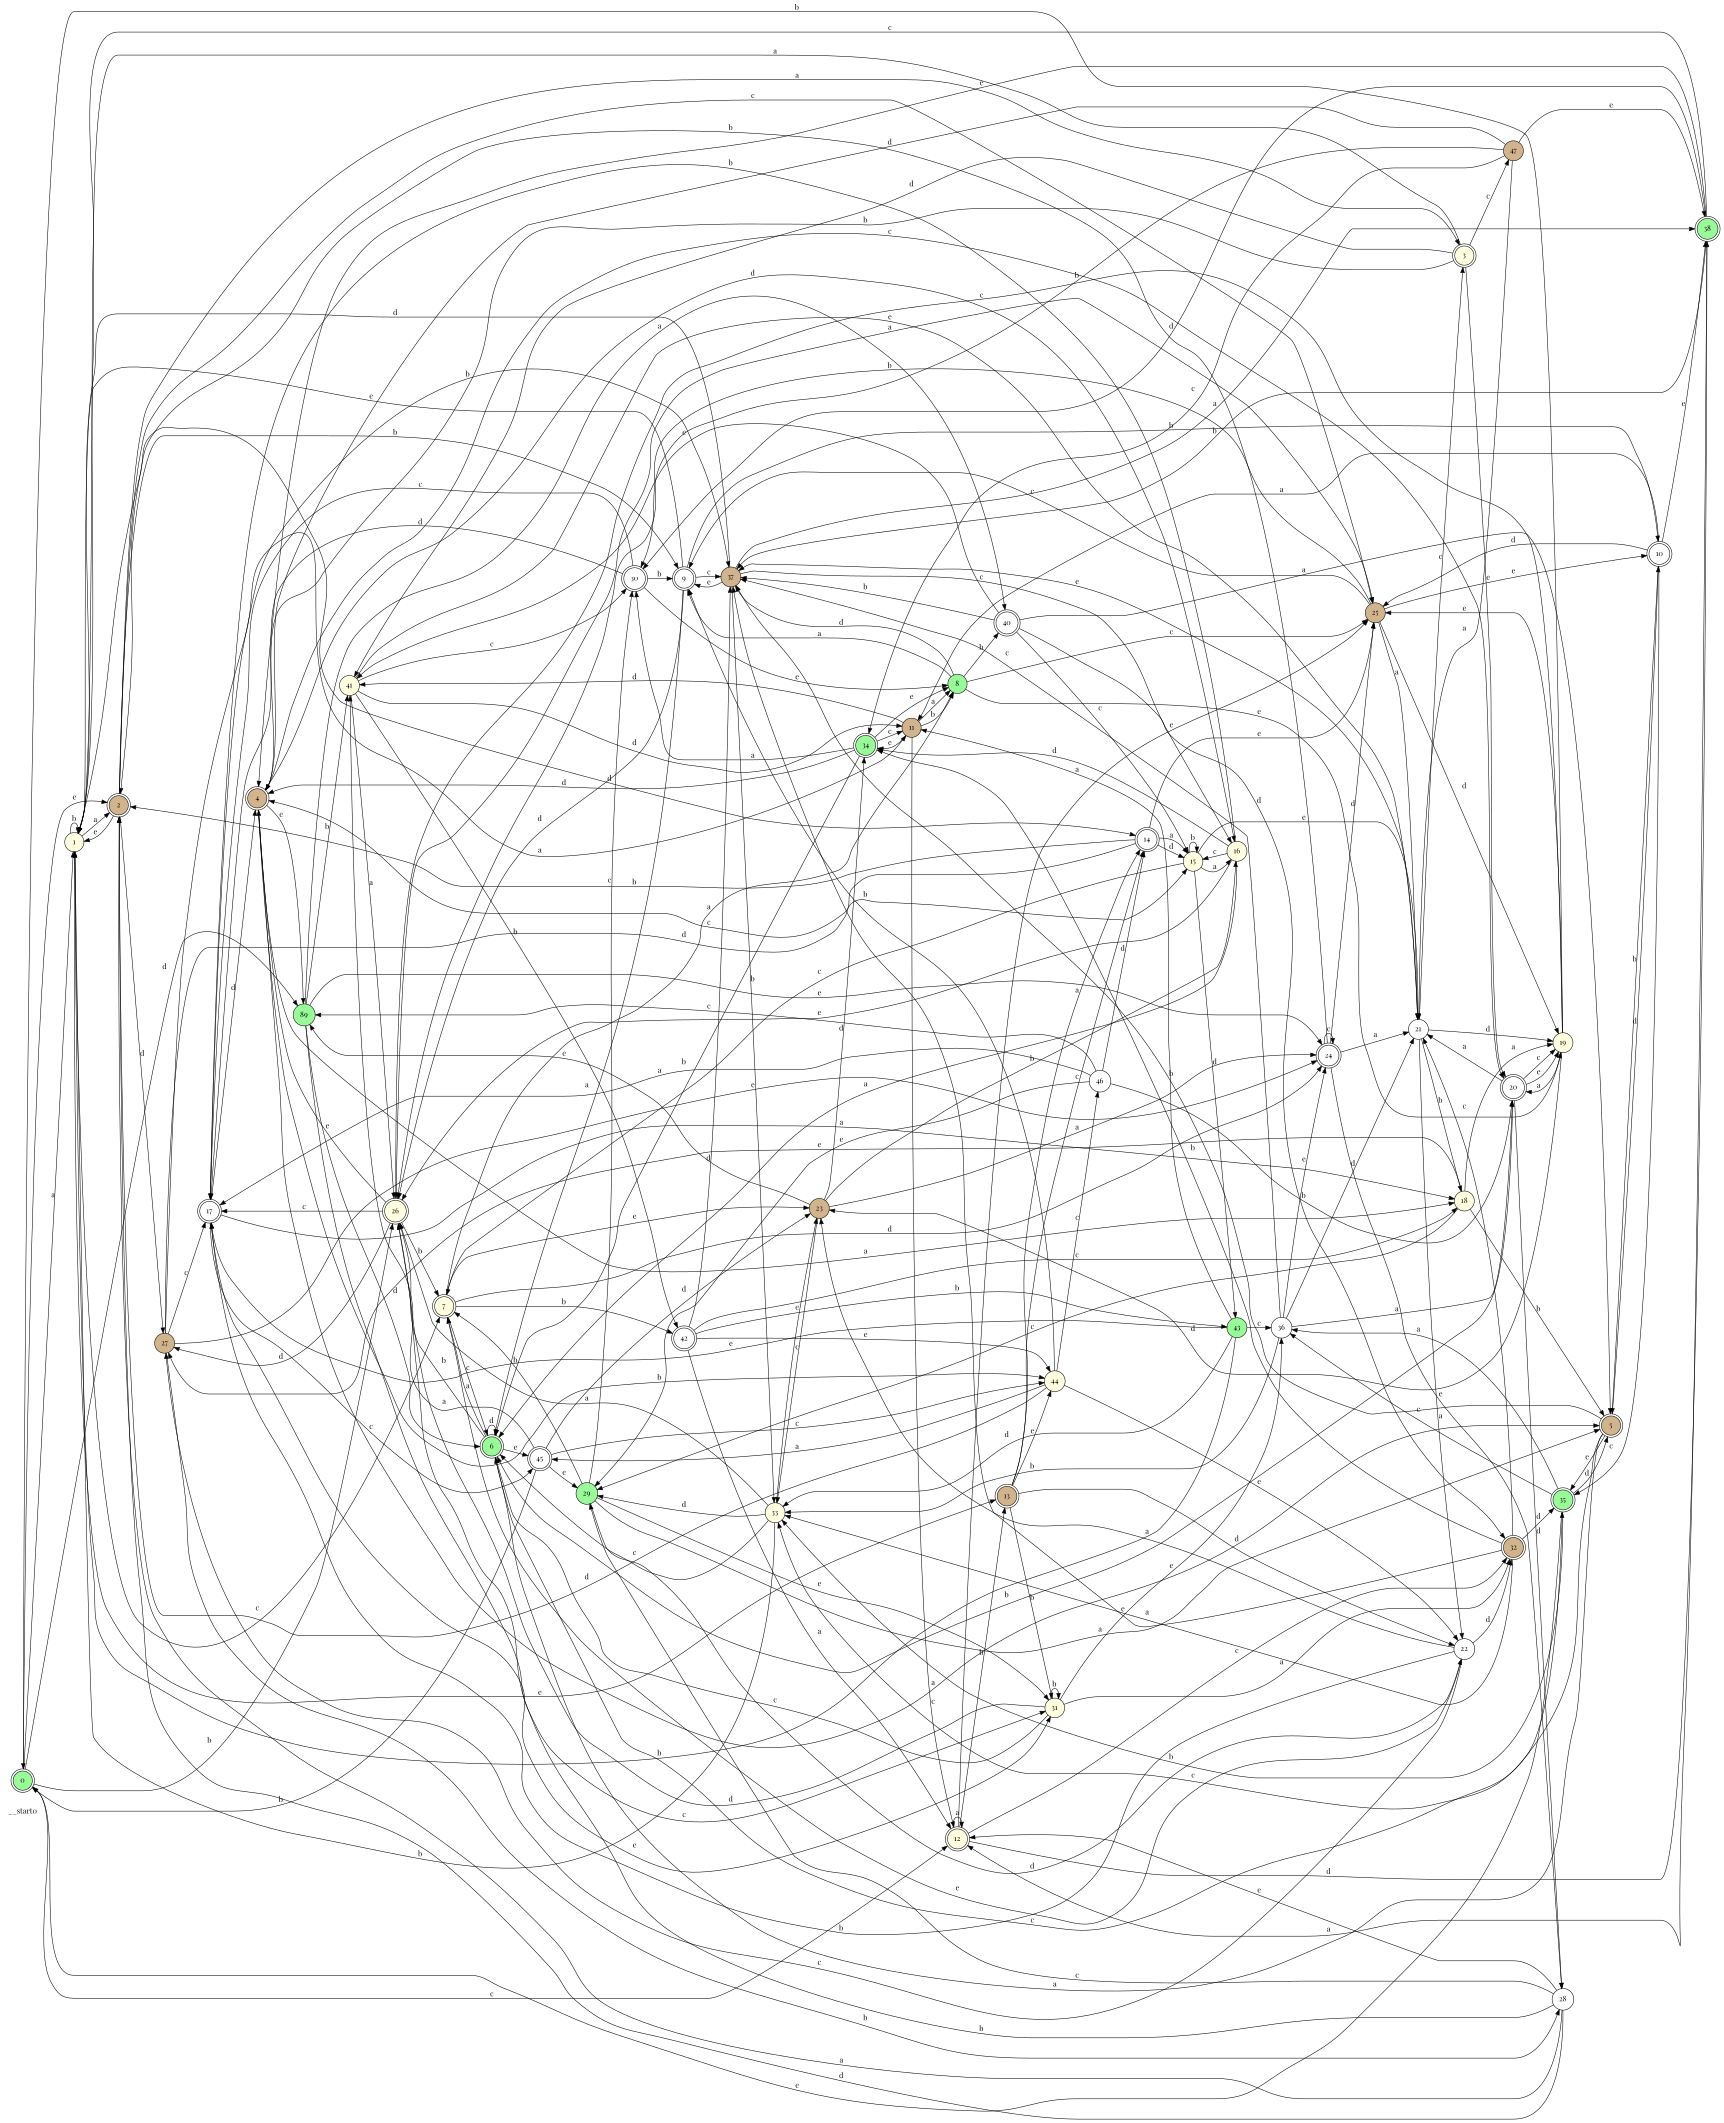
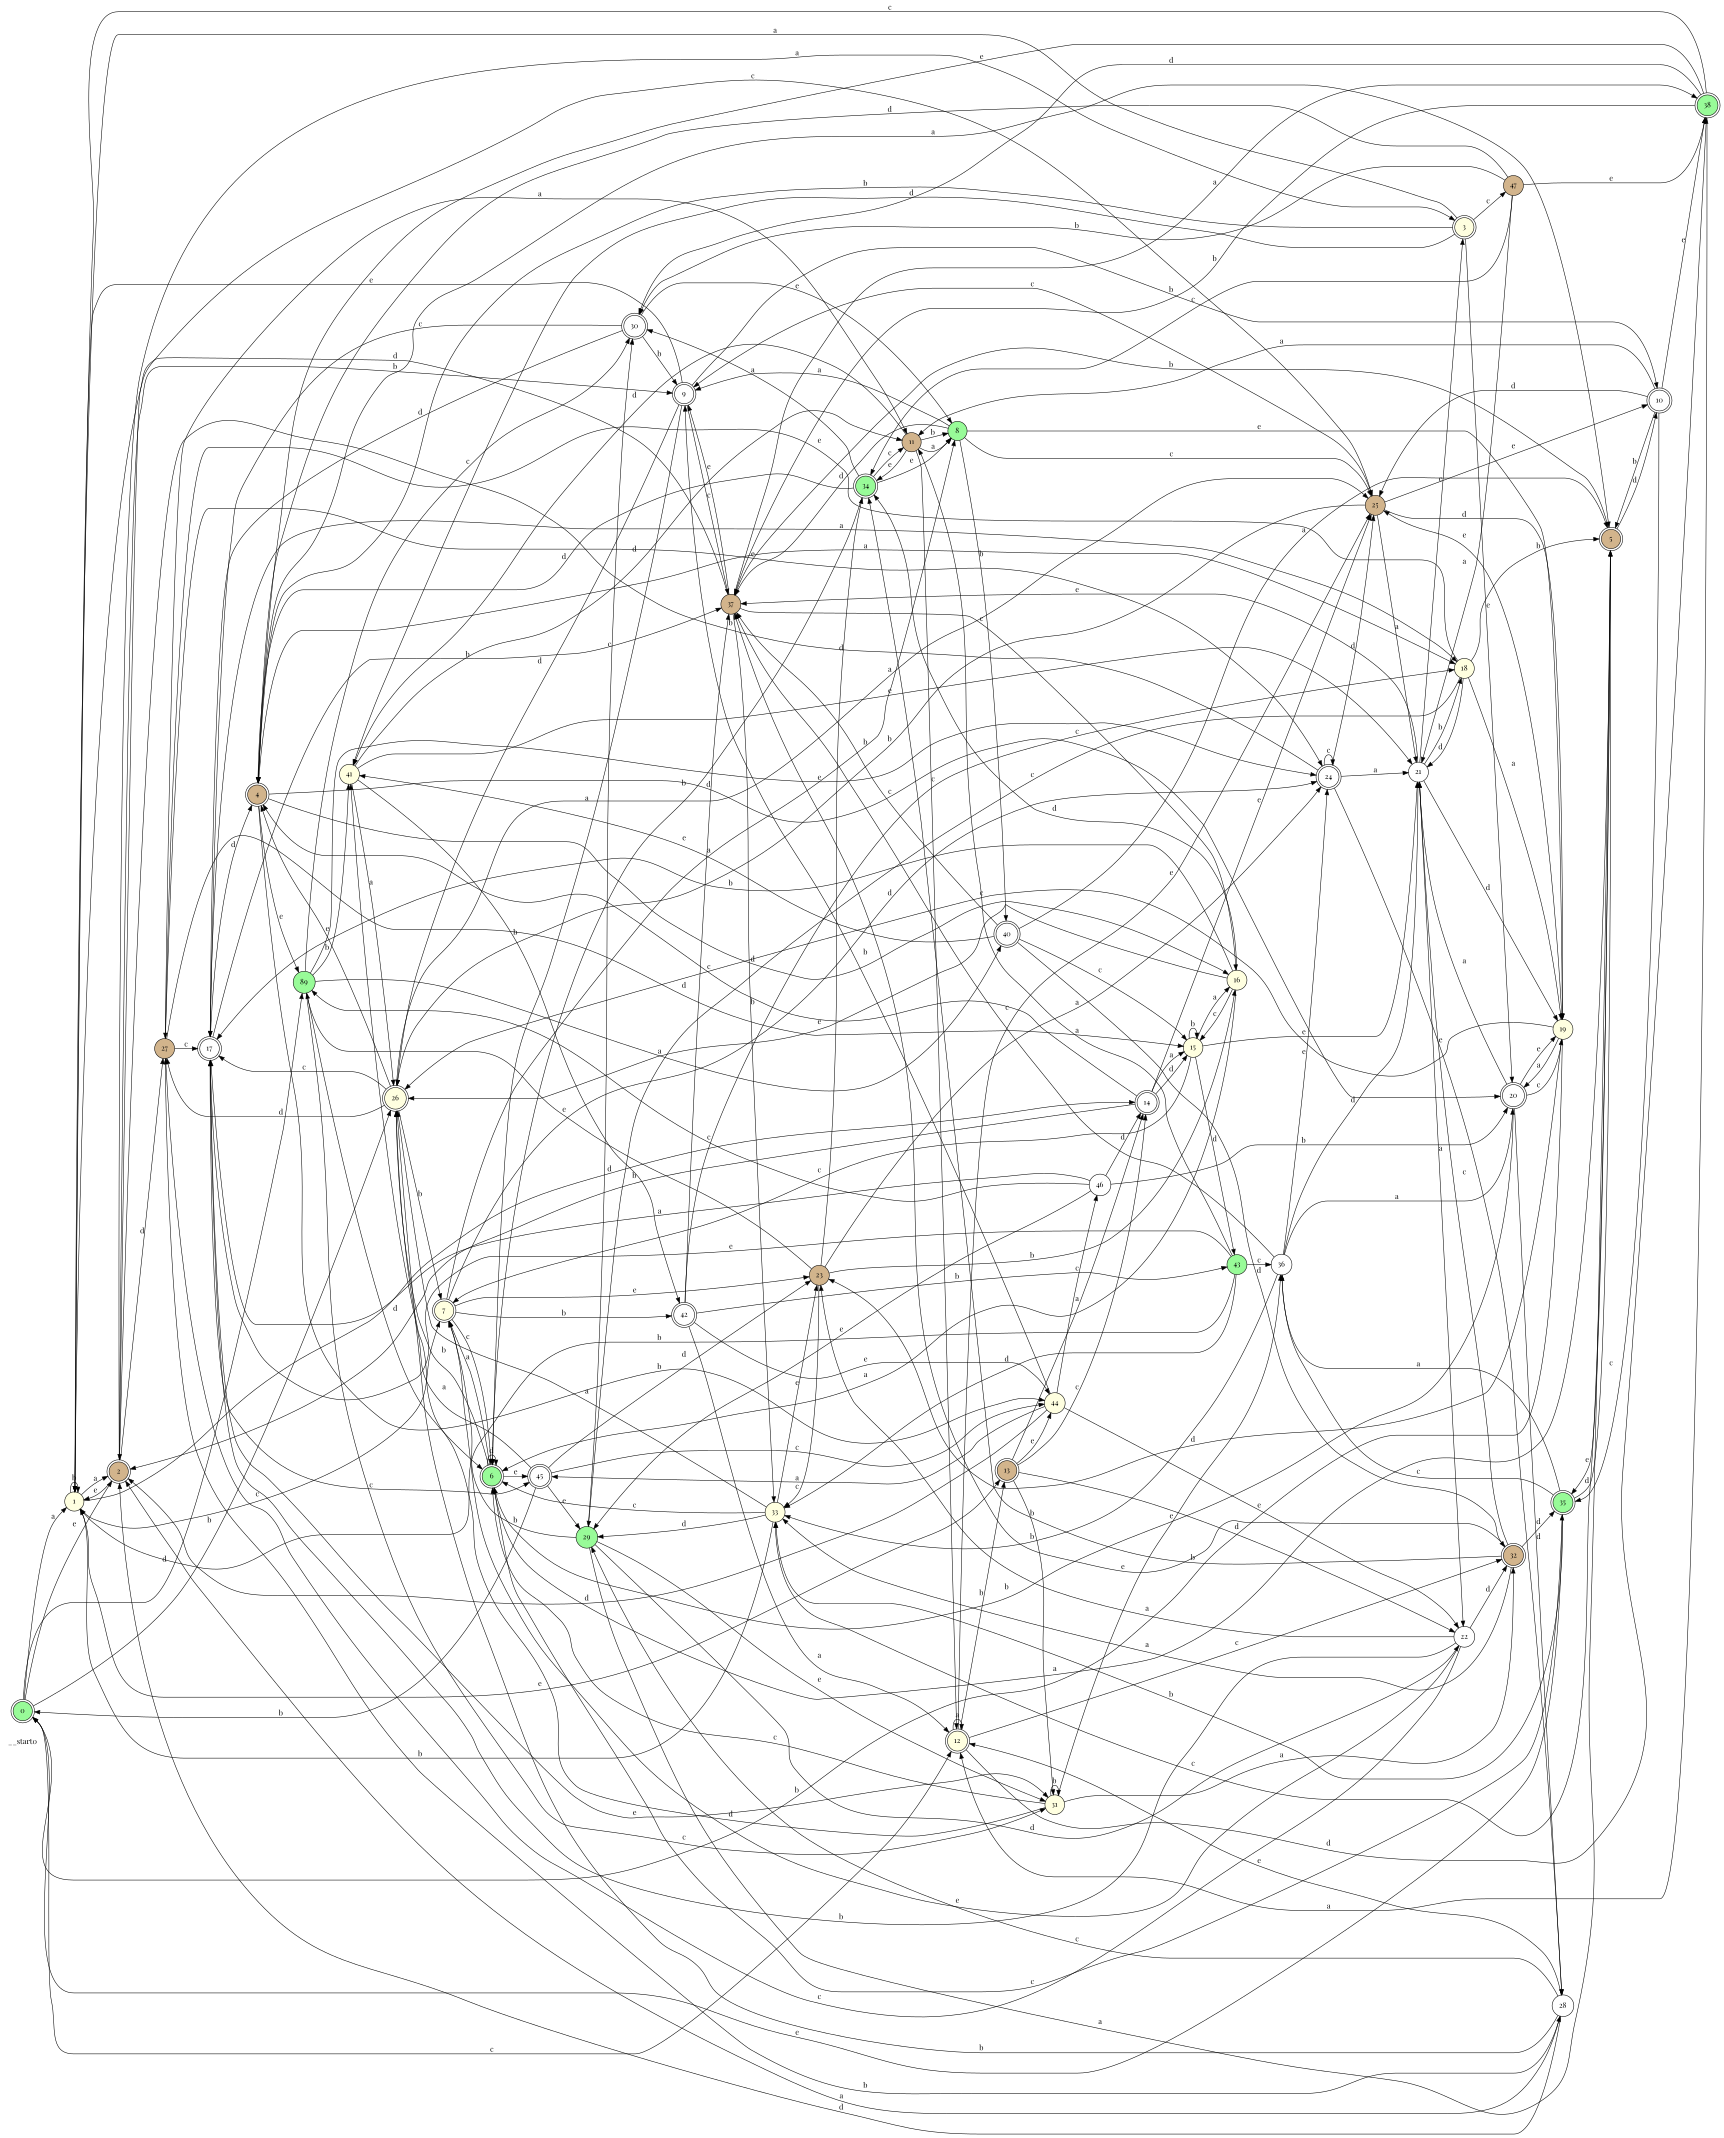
edge "41" -> "30": now "89" -> "30"
edge "18" -> "21": added, label "d"
